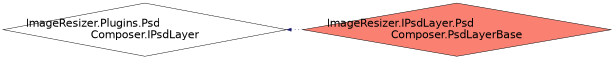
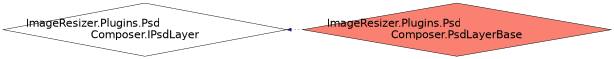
node "ImageResizer.IPsdLayer.Psd Composer.PsdLayerBase": label "ImageResizer.IPsdLayer.Psd Composer.PsdLayerBase" -> "ImageResizer.Plugins.Psd Composer.PsdLayerBase"
